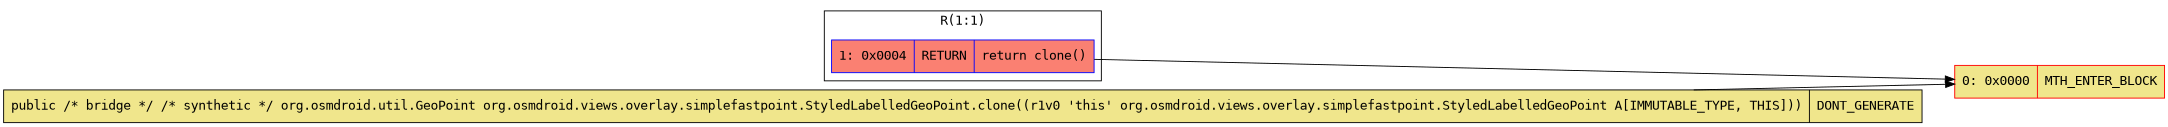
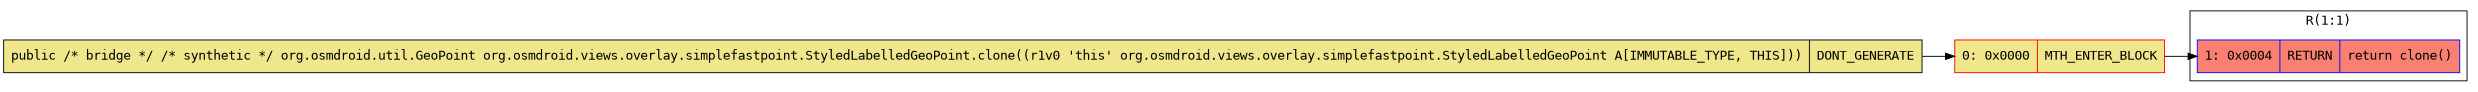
edge "1: 0x0004" -> "0: 0x0000": reversed
